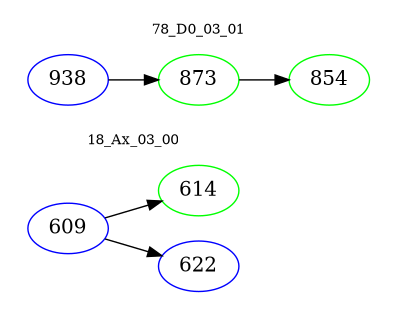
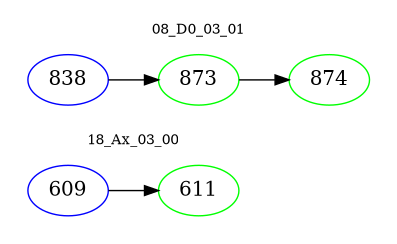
cluster "78_D0_03_01": label "78_D0_03_01" -> "08_D0_03_01"
node "938": label "938" -> "838"
node "854": label "854" -> "874"
node "614": label "614" -> "611"
node "622": removed
